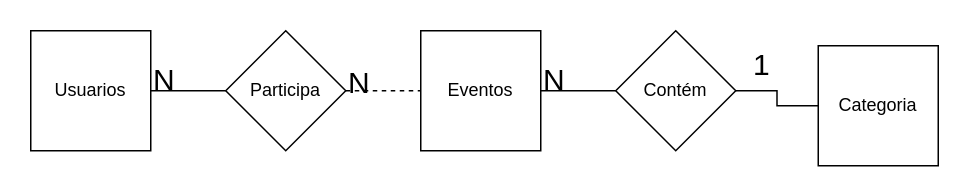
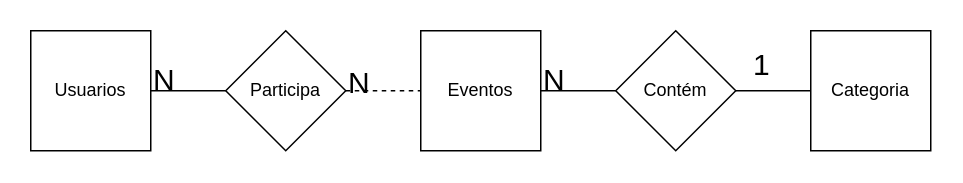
node "Categoria": moved (878, 106) -> (871, 91)
